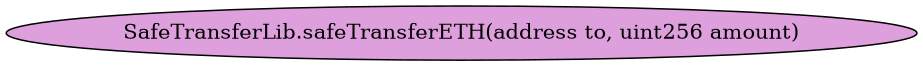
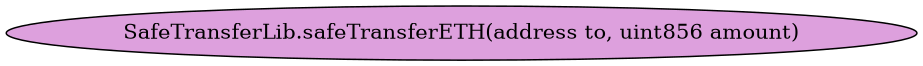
node "SafeTransferLib.safeTransferETH(address to, uint256 amount)": label "SafeTransferLib.safeTransferETH(address to, uint256 amount)" -> "SafeTransferLib.safeTransferETH(address to, uint856 amount)"
